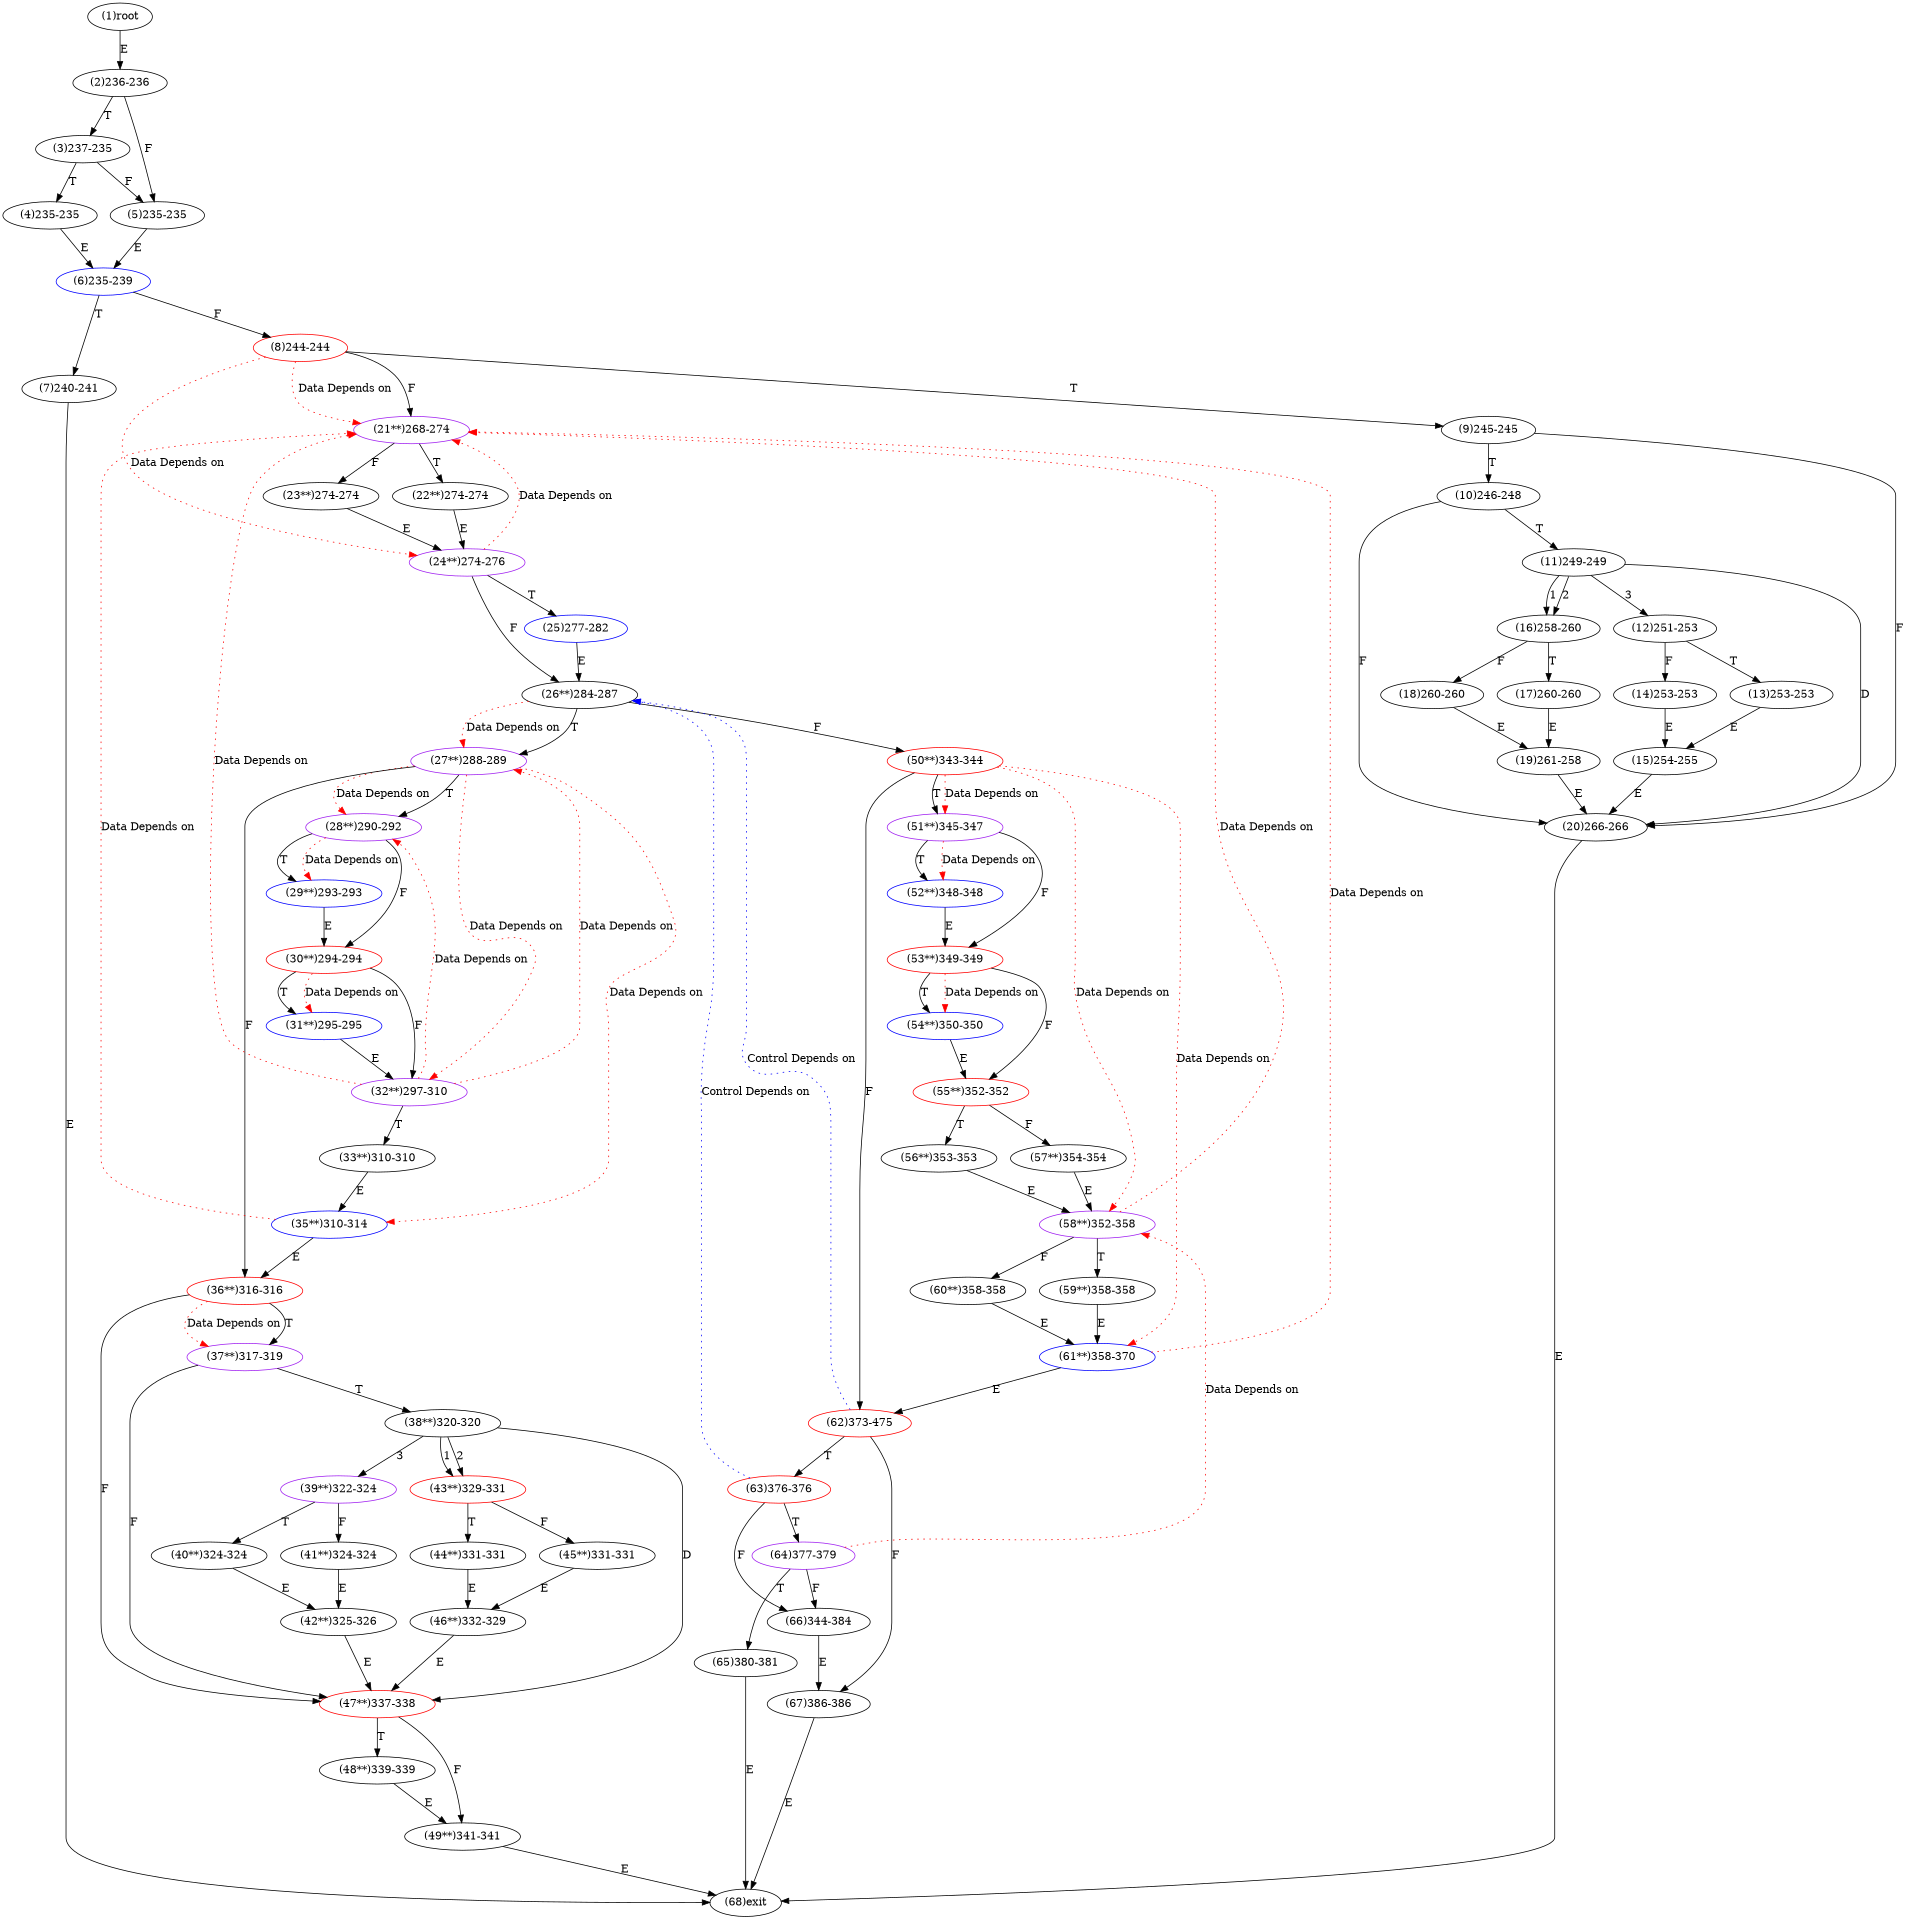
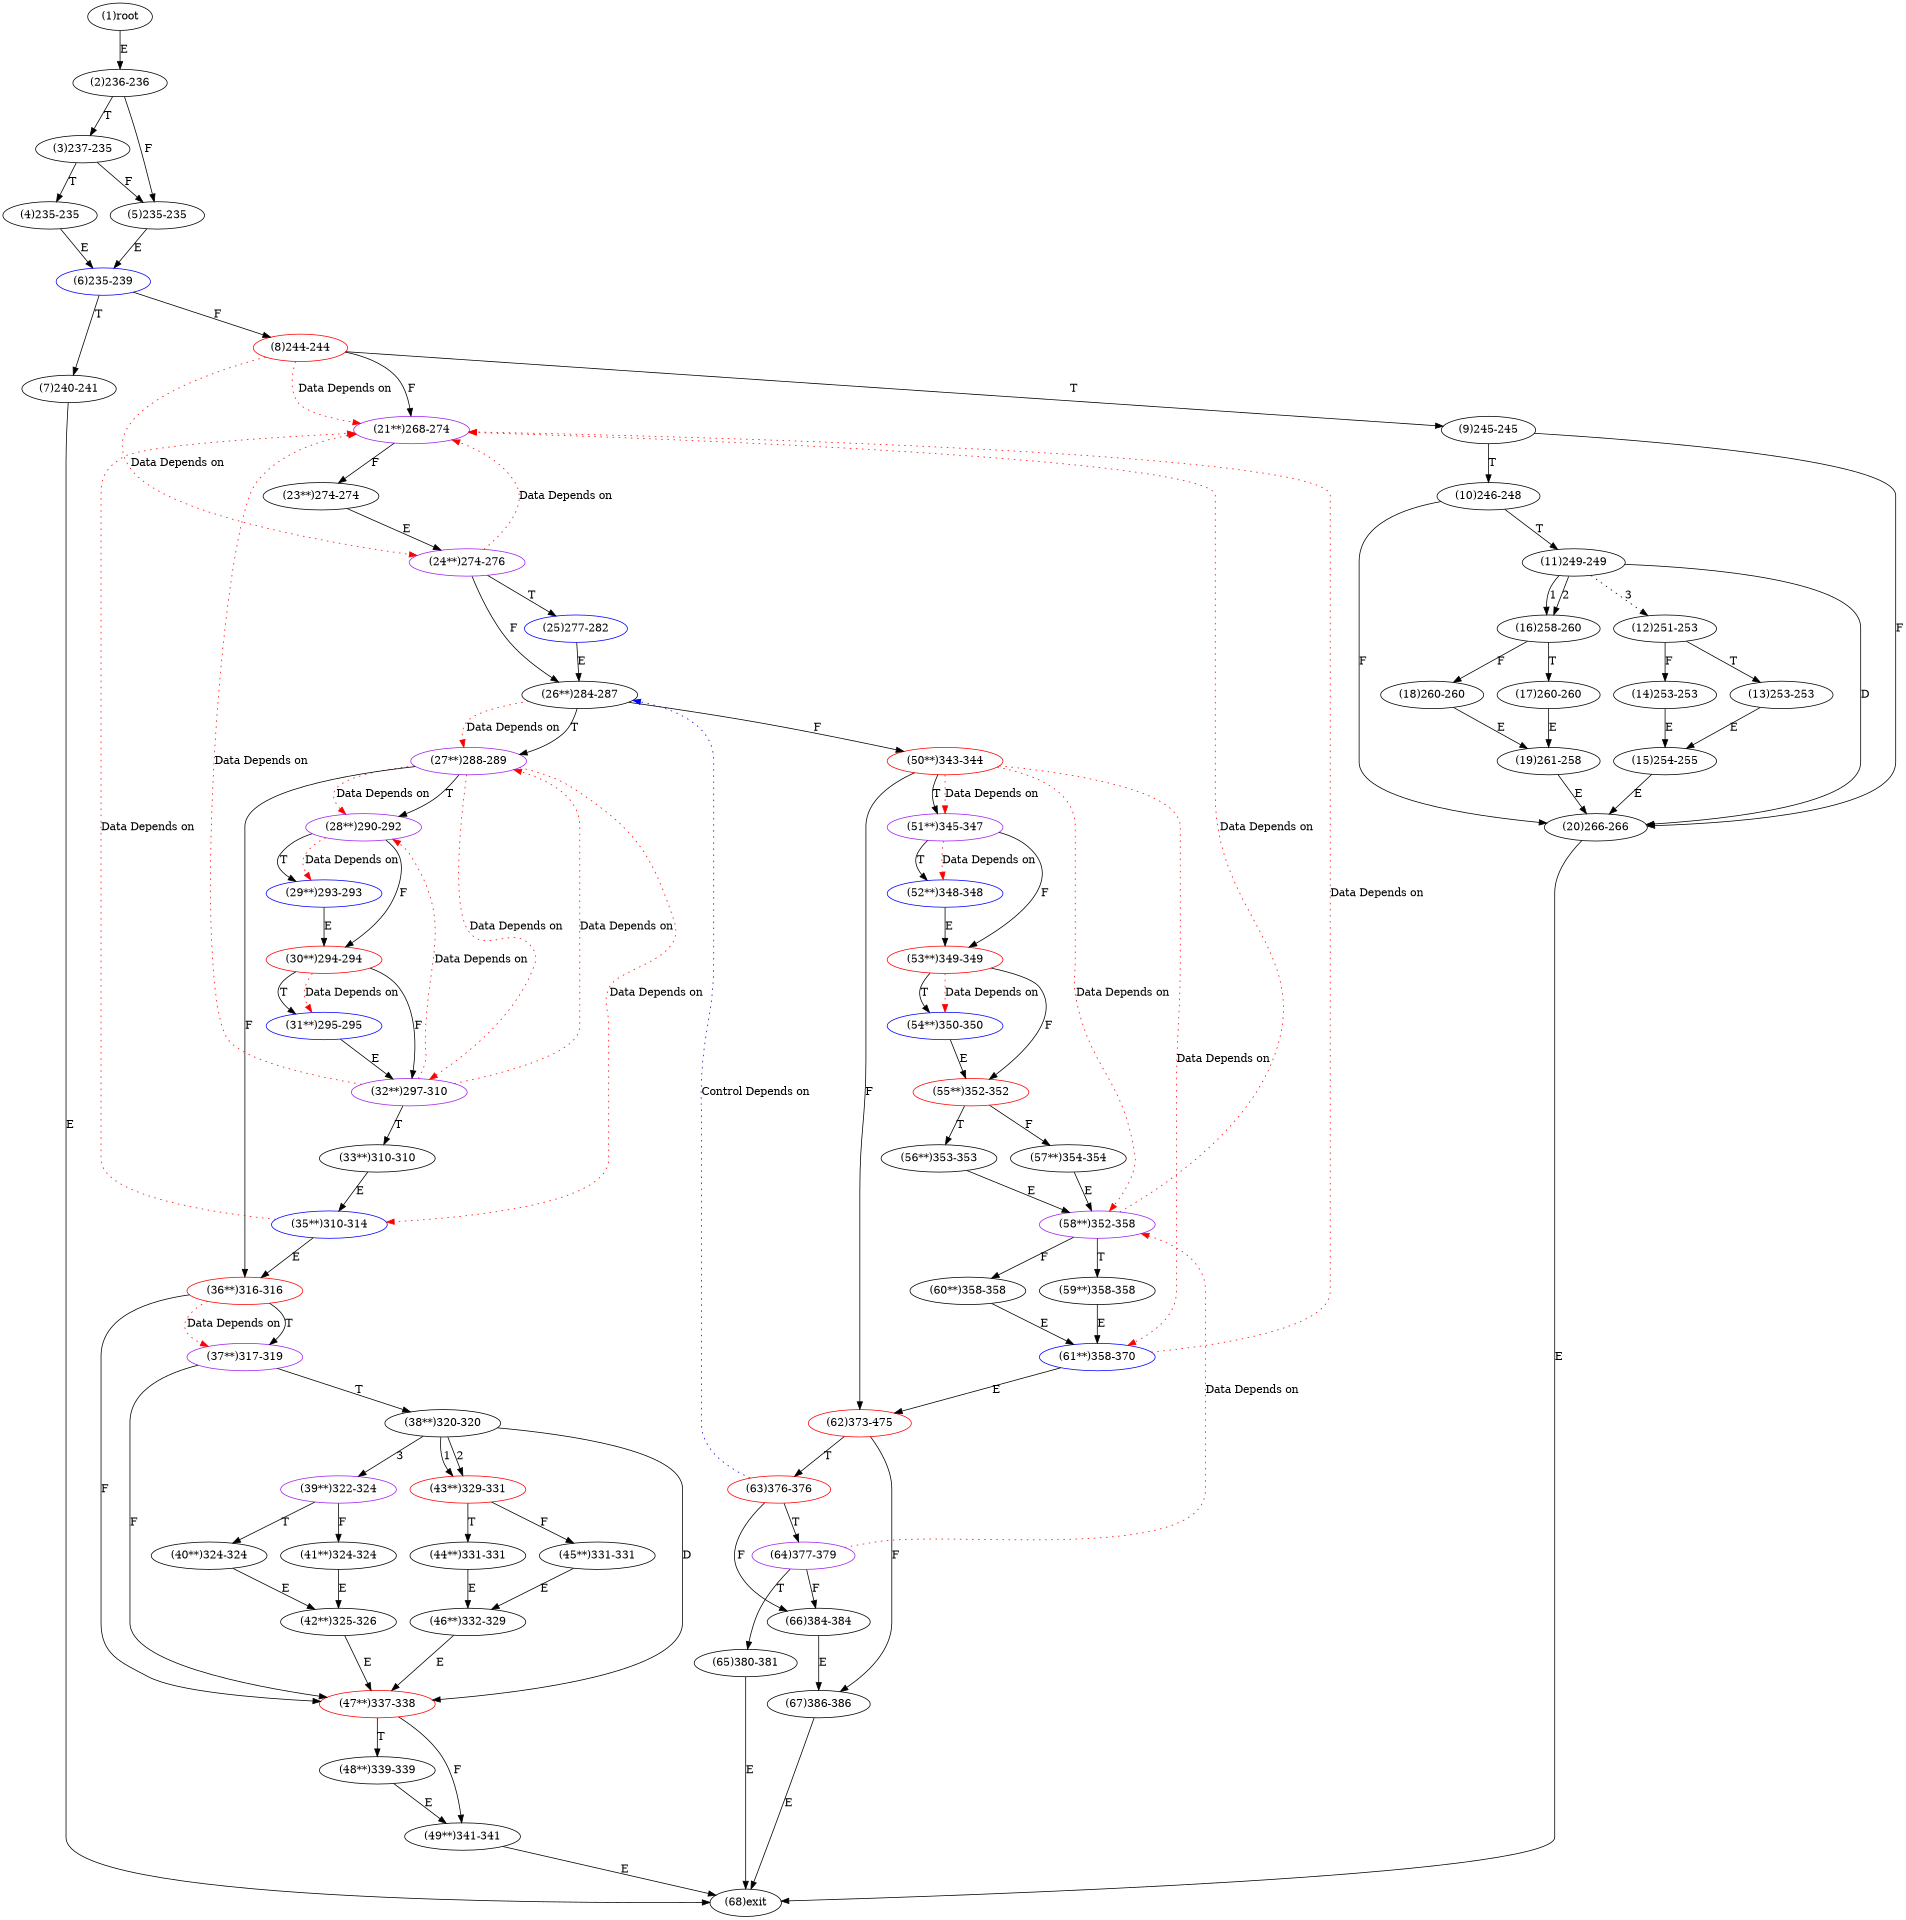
node "(22**)274-274": removed
edge "(11)249-249" -> "(12)251-253": style solid -> dotted
edge "(62)373-475" -> "(26**)284-287": removed, label "Control Depends on"
node "(66)344-384": label "(66)344-384" -> "(66)384-384"
